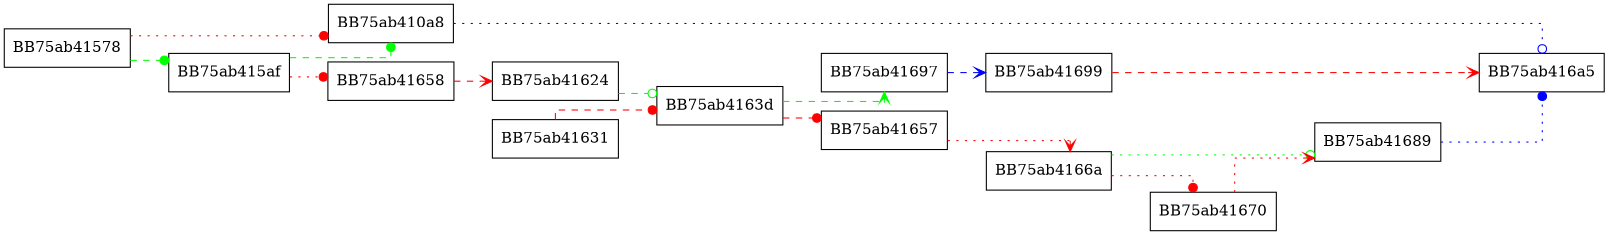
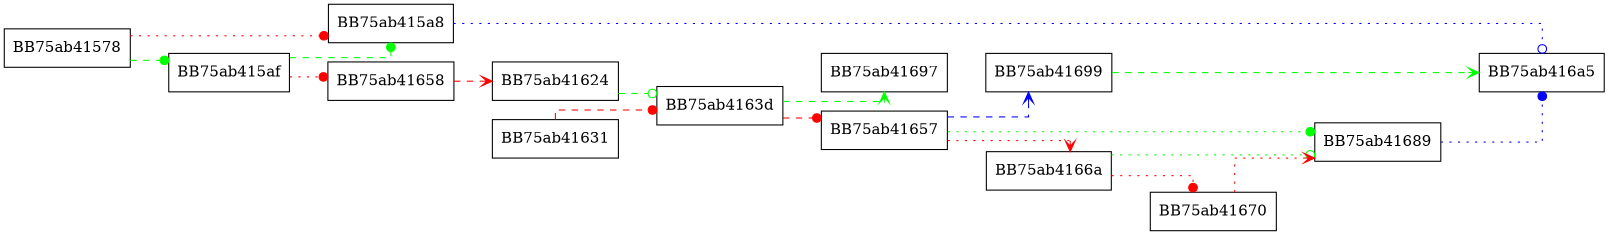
node "BB75ab410a8": label "BB75ab410a8" -> "BB75ab415a8"
edge "BB75ab41697" -> "BB75ab41699": now "BB75ab41657" -> "BB75ab41699"
edge "BB75ab41699" -> "BB75ab416a5": color red -> green
edge "BB75ab41657" -> "BB75ab41689": added
